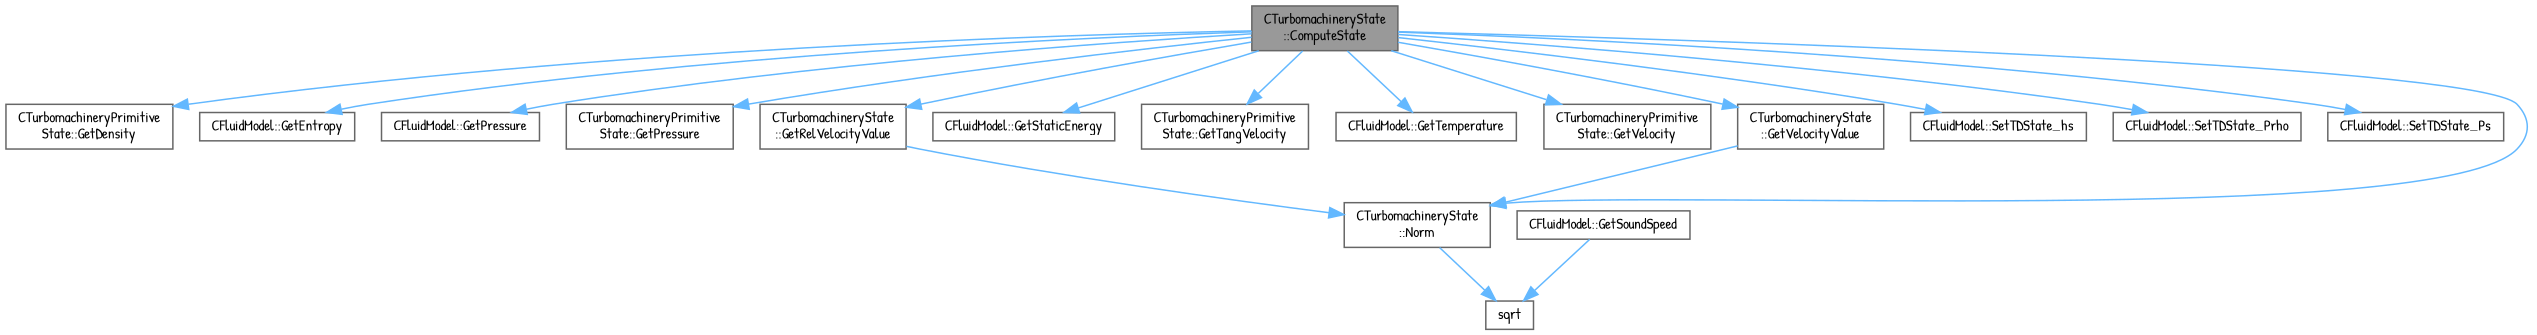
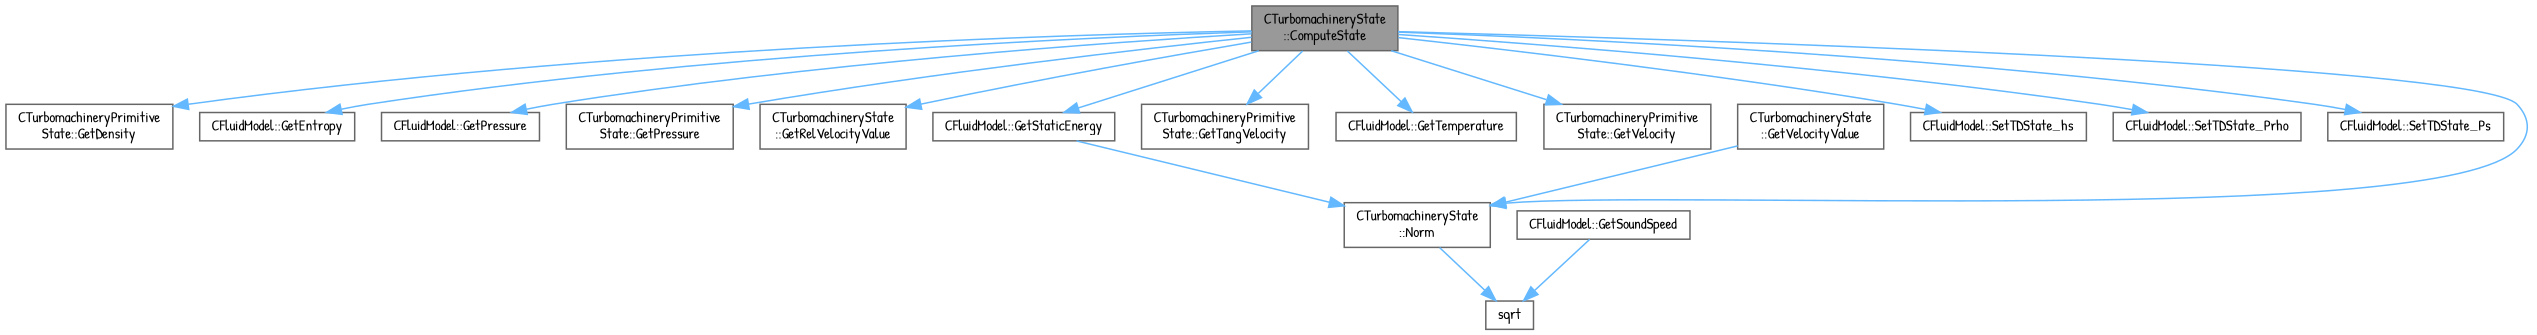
edge "CTurbomachineryState ::ComputeState" -> "CTurbomachineryState ::GetVelocityValue": removed
edge "CTurbomachineryState ::GetRelVelocityValue" -> "CTurbomachineryState ::Norm": now "CFluidModel::GetStaticEnergy" -> "CTurbomachineryState ::Norm"
